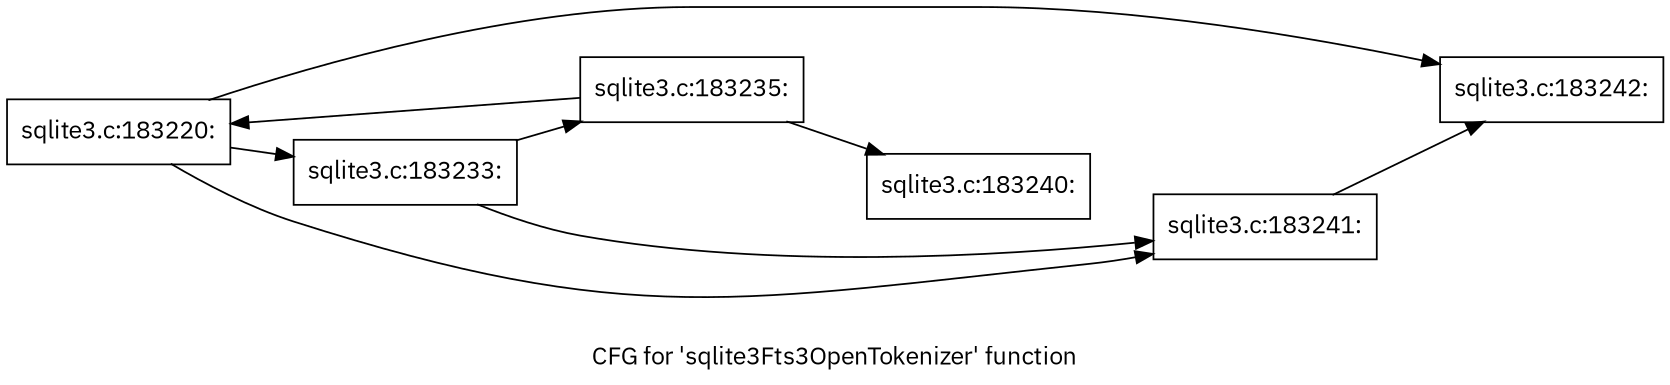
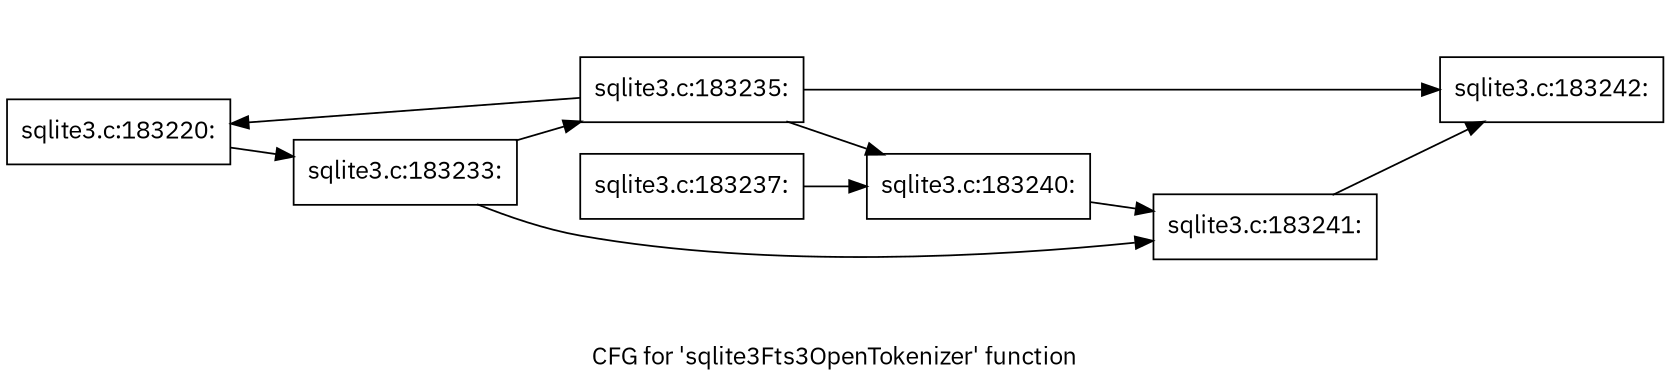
edge "sqlite3.c:183220:" -> "sqlite3.c:183242:": now "sqlite3.c:183235:" -> "sqlite3.c:183242:"
node "sqlite3.c:183237:": added
edge "sqlite3.c:183220:" -> "sqlite3.c:183241:": now "sqlite3.c:183240:" -> "sqlite3.c:183241:"
